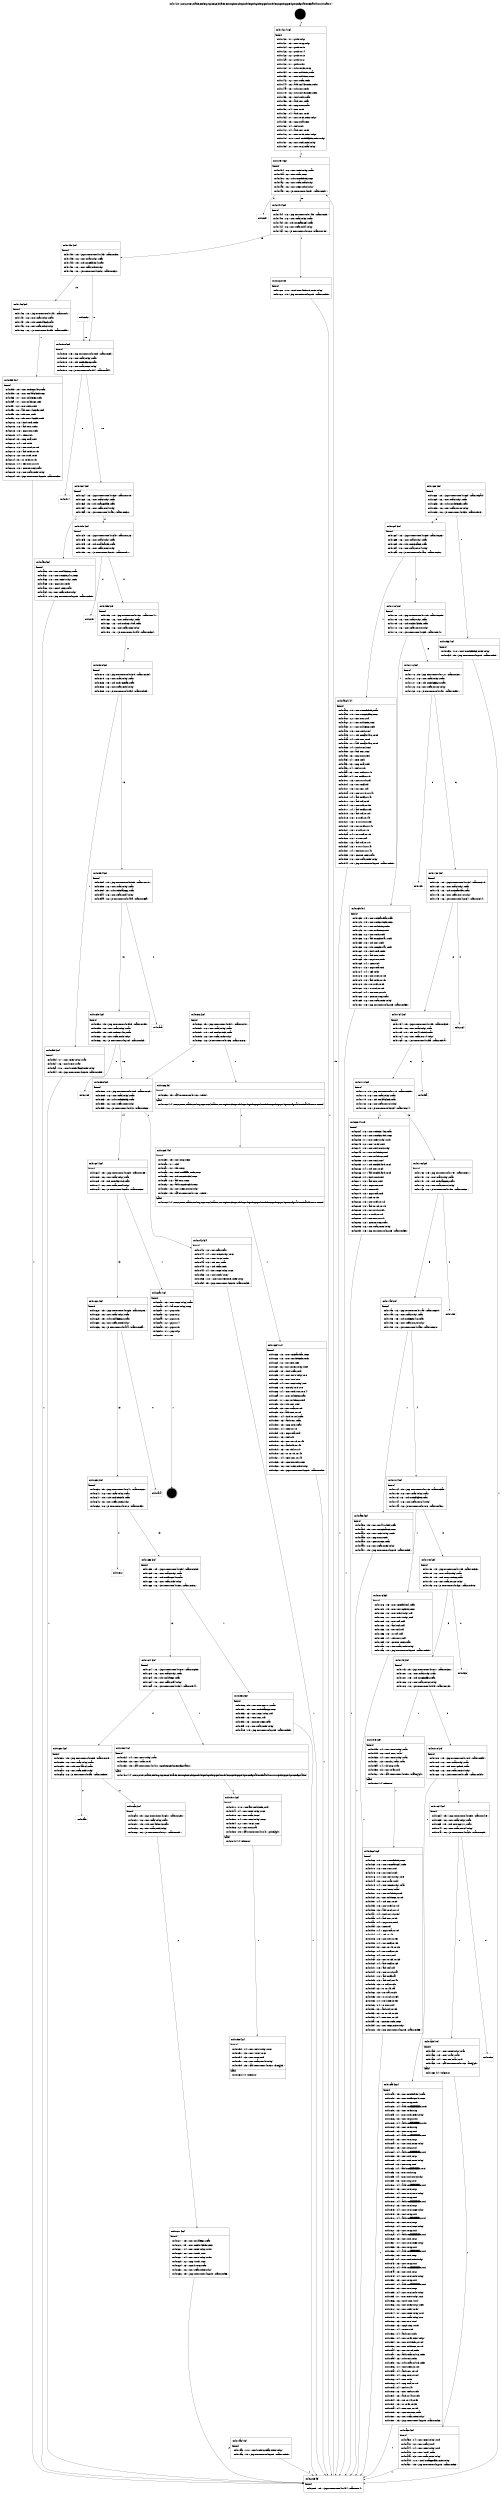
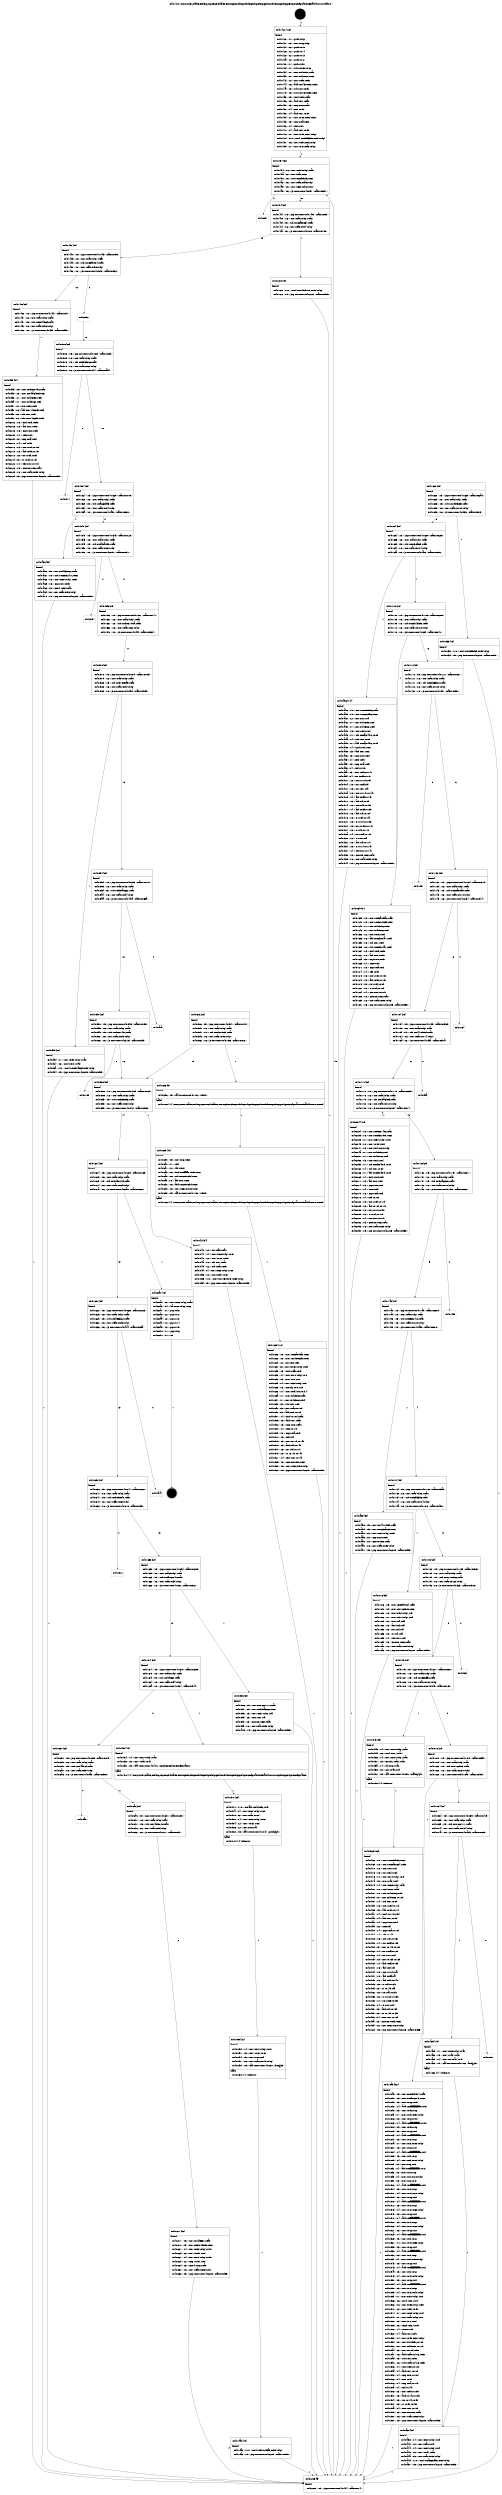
edge "0x4014d0 [28]" -> "0x401508 [28]": now "0x4014d0 [28]" -> "0x4020b2"
edge "0x401770 [28]" -> "0x402034 [108]": reversed
edge "0x401d8d [21]" -> "0x401da2 [15]": added, label "1"
